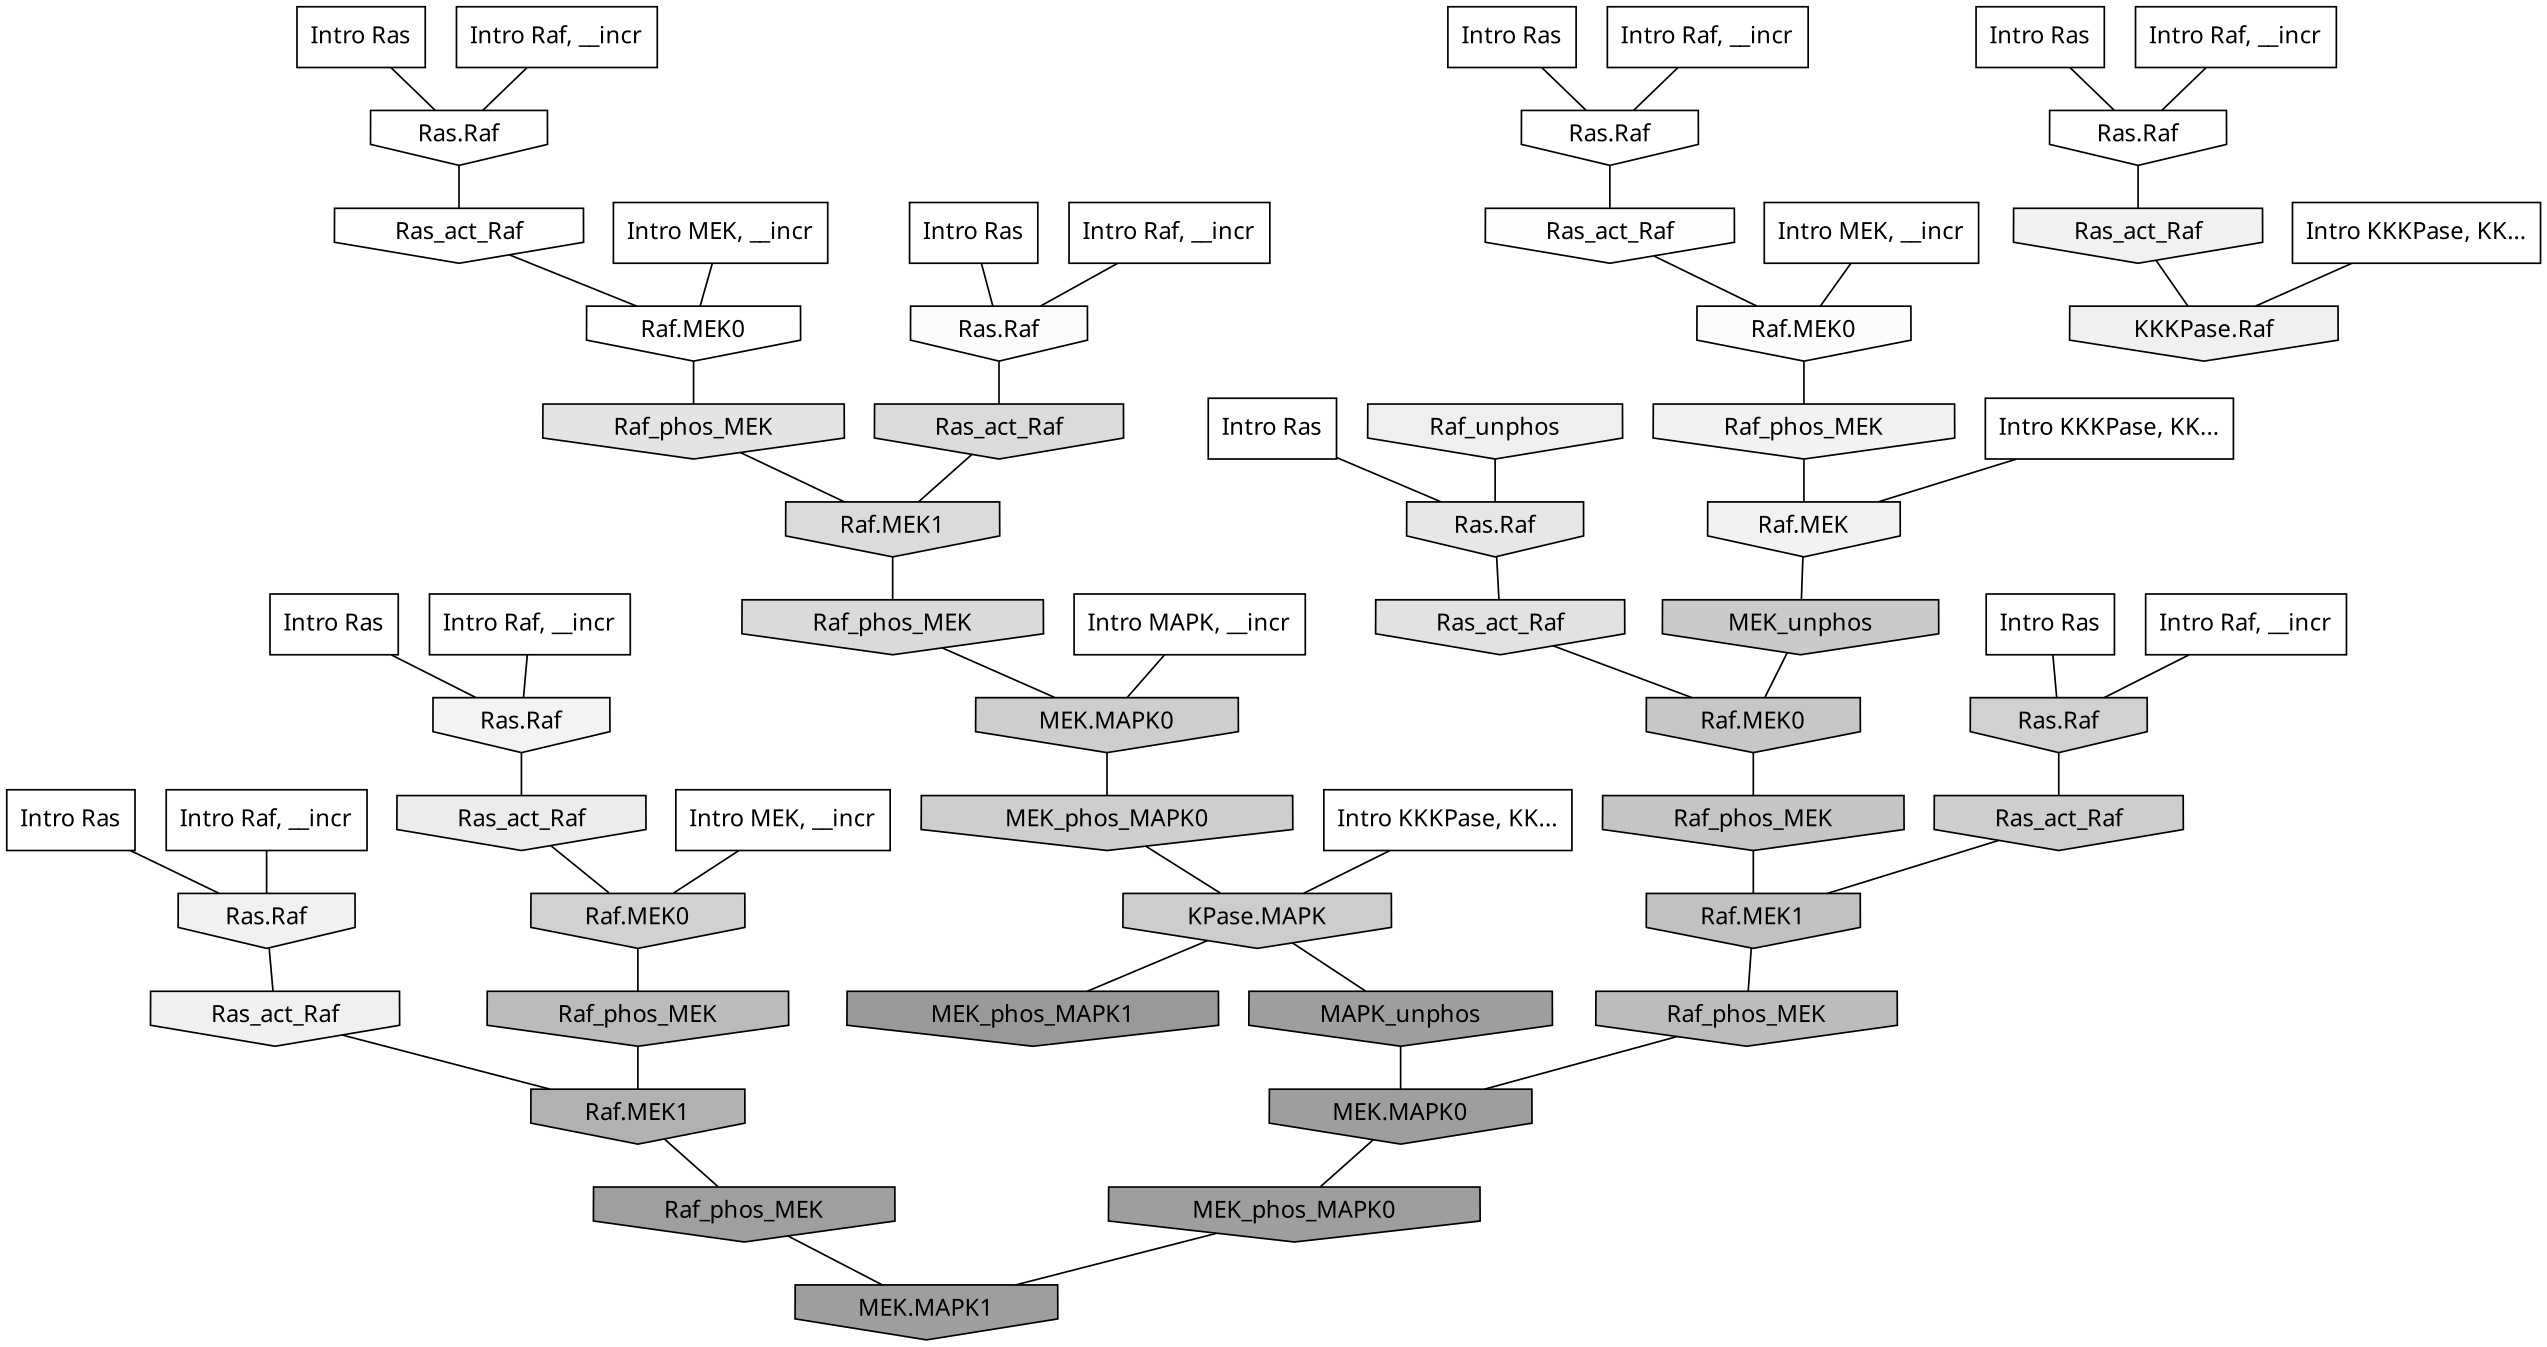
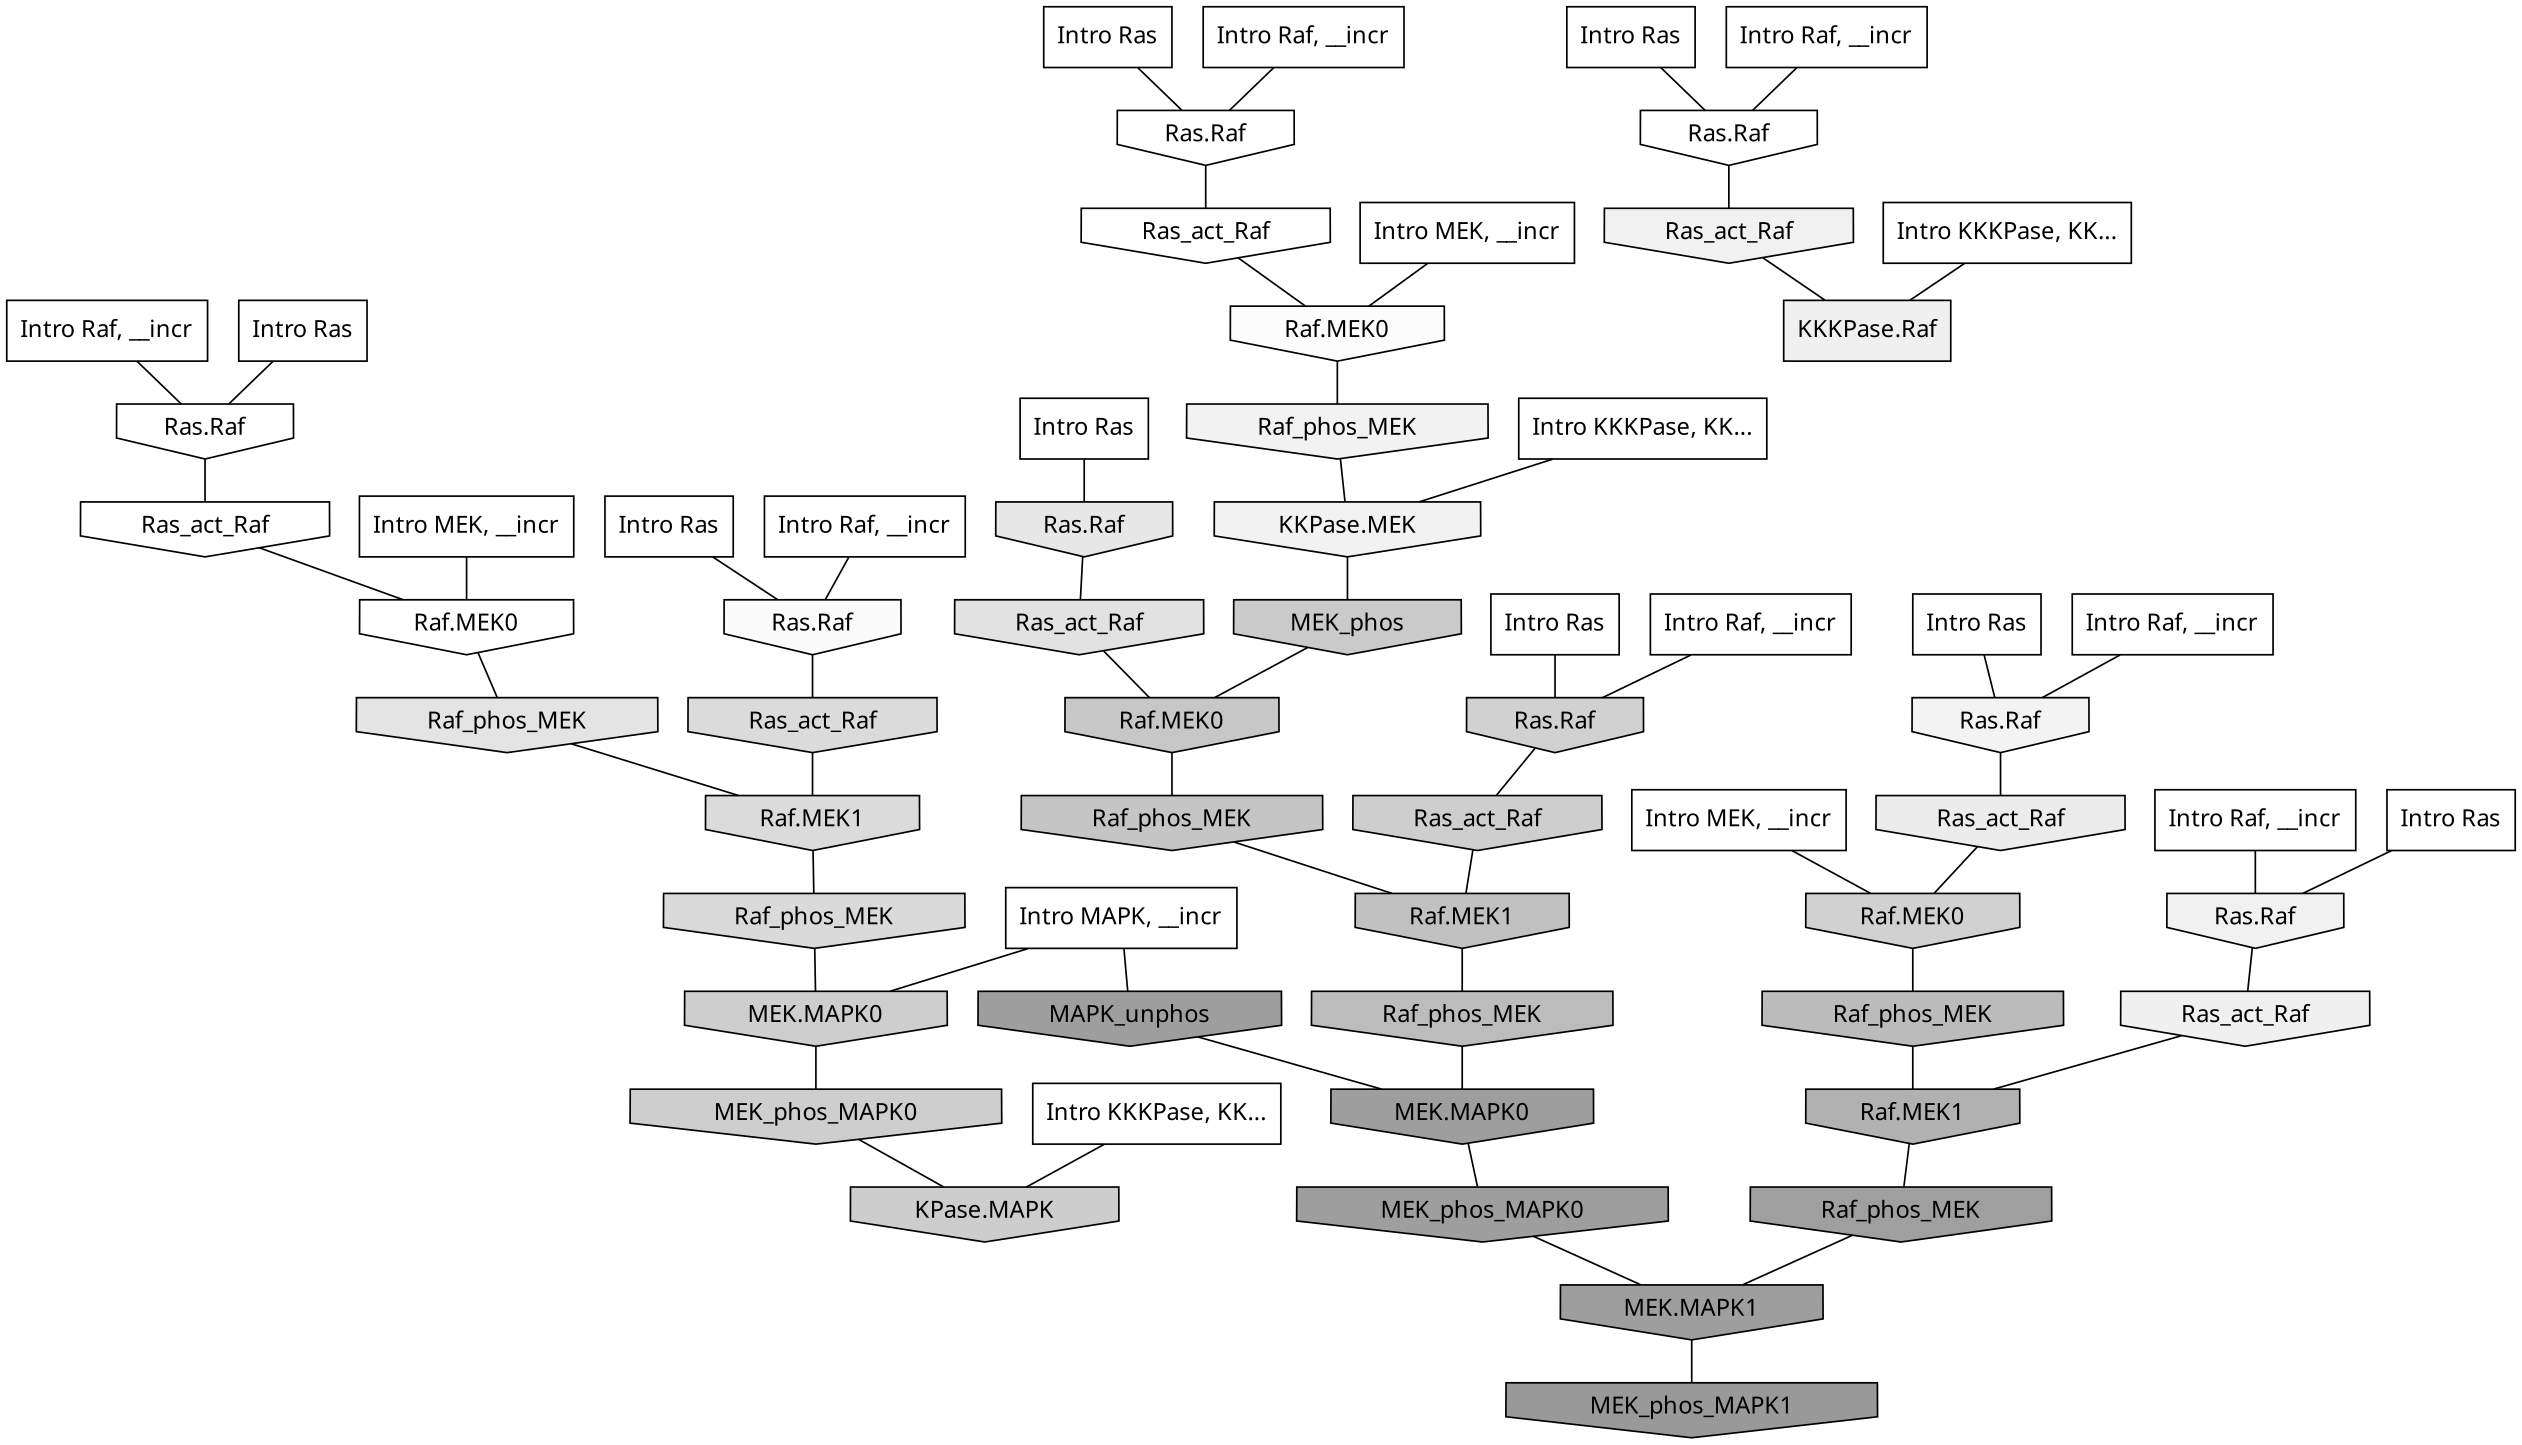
node "KKKPase.Raf": shape invhouse -> box
node "Raf_unphos": removed
node "Raf.MEK": label "Raf.MEK" -> "KKPase.MEK"
node "MEK_unphos": label "MEK_unphos" -> "MEK_phos"
edge "KPase.MAPK" -- "MEK_phos_MAPK1": now "MEK.MAPK1" -- "MEK_phos_MAPK1"
edge "KPase.MAPK" -- "MAPK_unphos": now "Intro MAPK, __incr" -- "MAPK_unphos"
